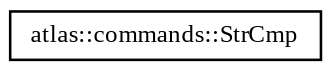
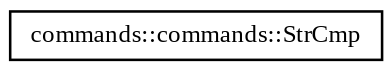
node "atlas::commands::StrCmp": label "atlas::commands::StrCmp" -> "commands::commands::StrCmp"
